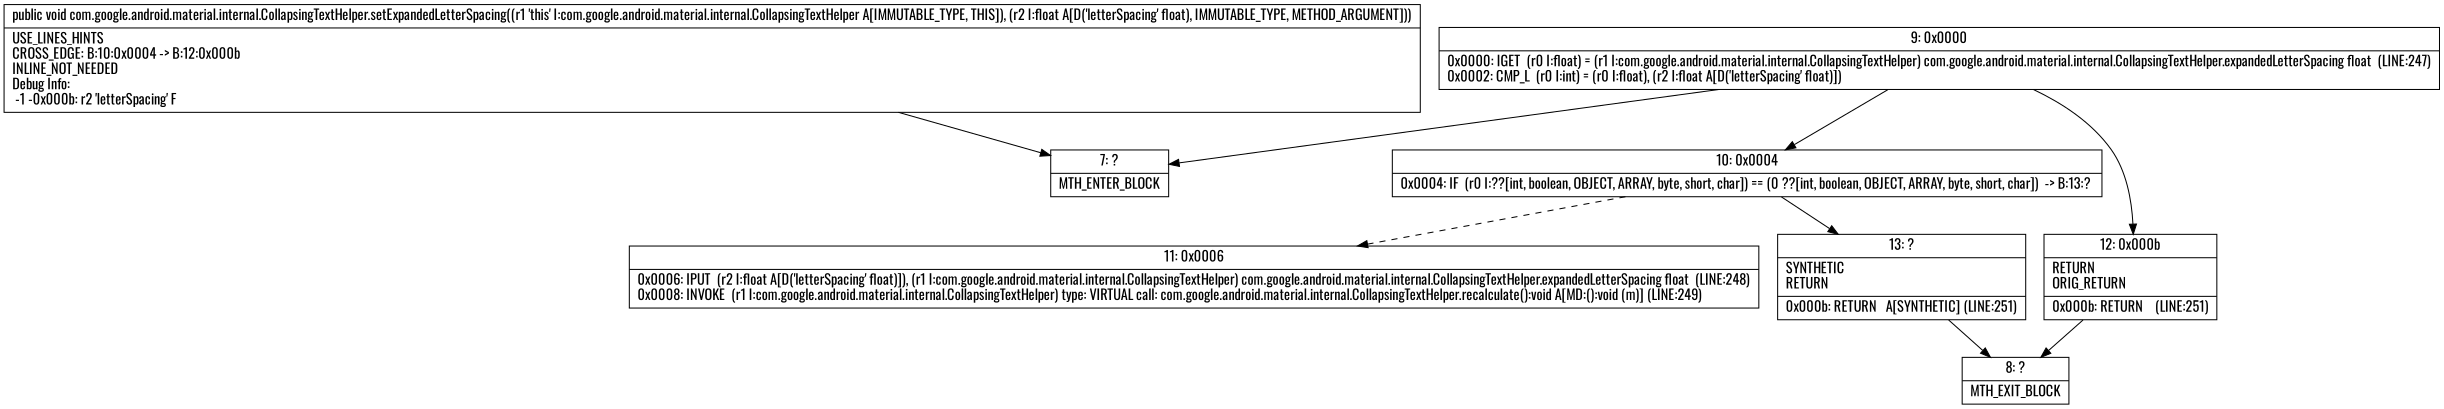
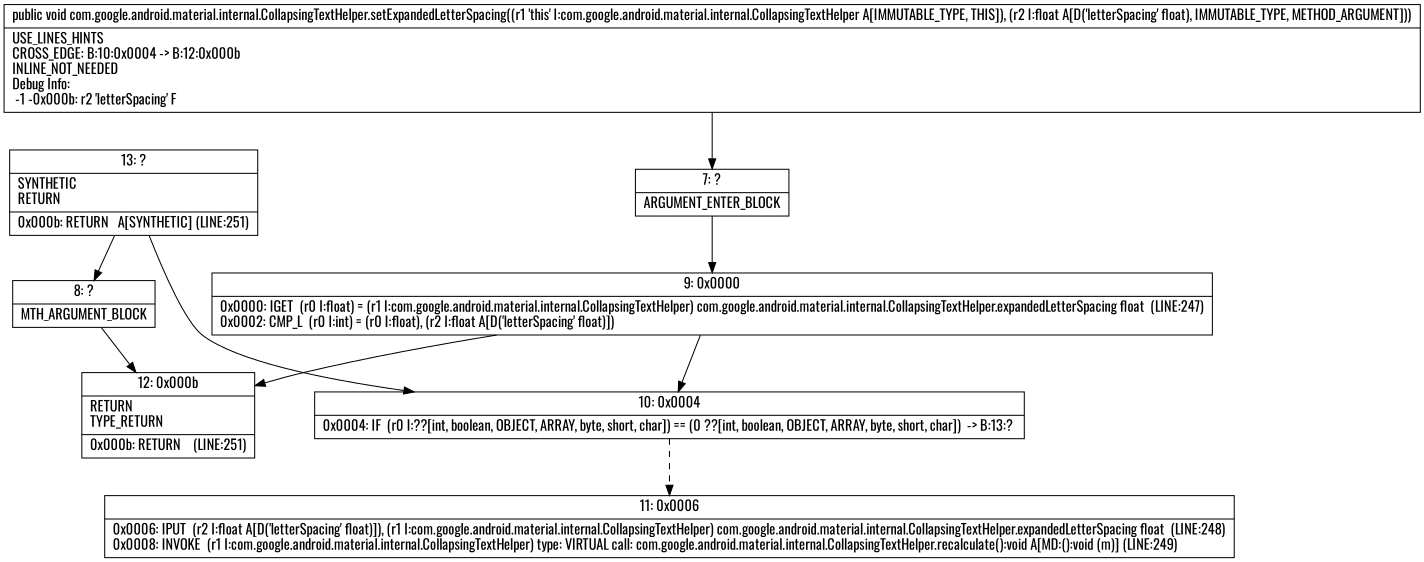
edge "9: 0x0000" -> "7: ?": reversed
node "7: ?": text "MTH_ENTER_BLOCK" -> "ARGUMENT_ENTER_BLOCK"
edge "10: 0x0004" -> "13: ?": reversed
node "12: 0x000b": text "ORIG_RETURN" -> "TYPE_RETURN"
edge "12: 0x000b" -> "8: ?": reversed
node "8: ?": text "MTH_EXIT_BLOCK" -> "MTH_ARGUMENT_BLOCK"
